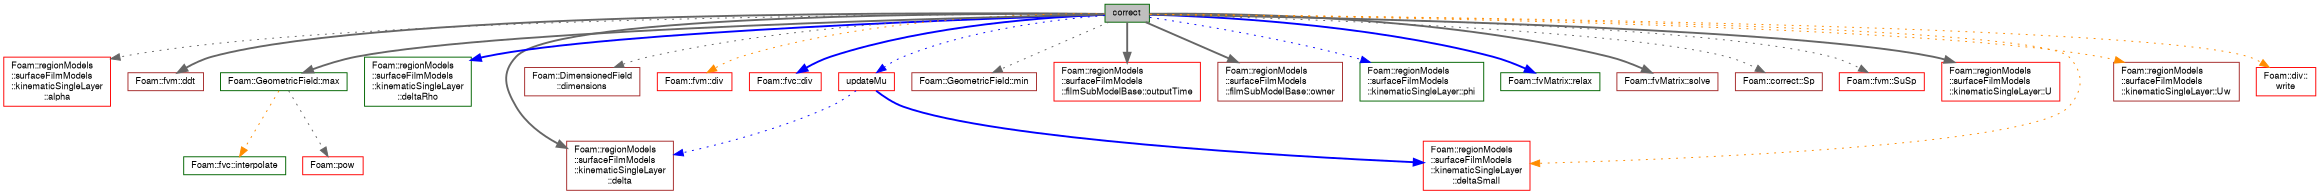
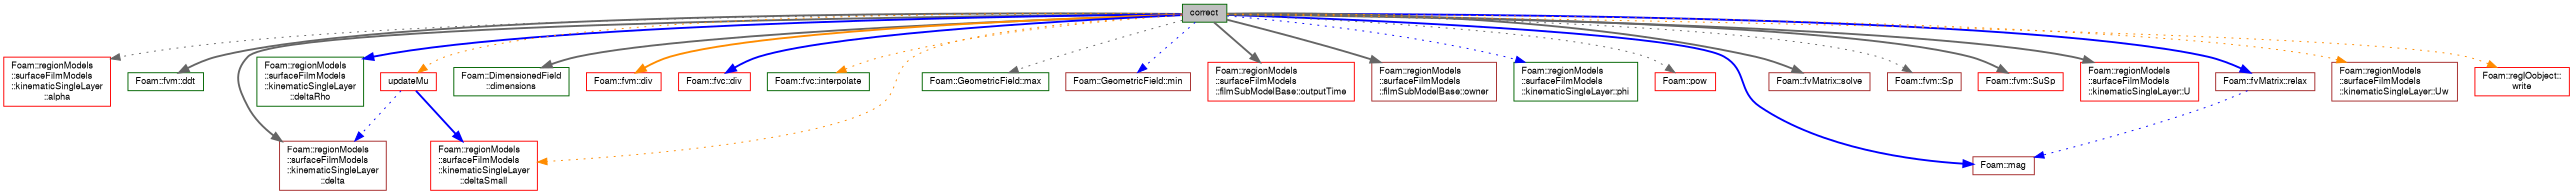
edge "correct" -> "Foam::fvm::SuSp": style dotted -> bold
edge "correct" -> "updateMu": color blue -> darkorange
edge "correct" -> "Foam::fvm::div": style dotted -> bold
edge "correct" -> "Foam::DimensionedField ::dimensions": style dotted -> bold
edge "correct" -> "Foam::GeometricField::max": style bold -> dotted
edge "correct" -> "Foam::GeometricField::min": color gray40 -> blue
node "Foam::fvm::ddt": color brown -> darkgreen
node "Foam::DimensionedField ::dimensions": color brown -> darkgreen
node "Foam::fvMatrix::relax": color darkgreen -> brown
node "Foam::correct::Sp": label "Foam::correct::Sp" -> "Foam::fvm::Sp"
node "Foam::div:: write": label "Foam::div:: write" -> "Foam::regIOobject:: write"
edge "Foam::GeometricField::max" -> "Foam::fvc::interpolate": now "correct" -> "Foam::fvc::interpolate"
edge "Foam::GeometricField::max" -> "Foam::pow": now "correct" -> "Foam::pow"
node "Foam::mag": added
